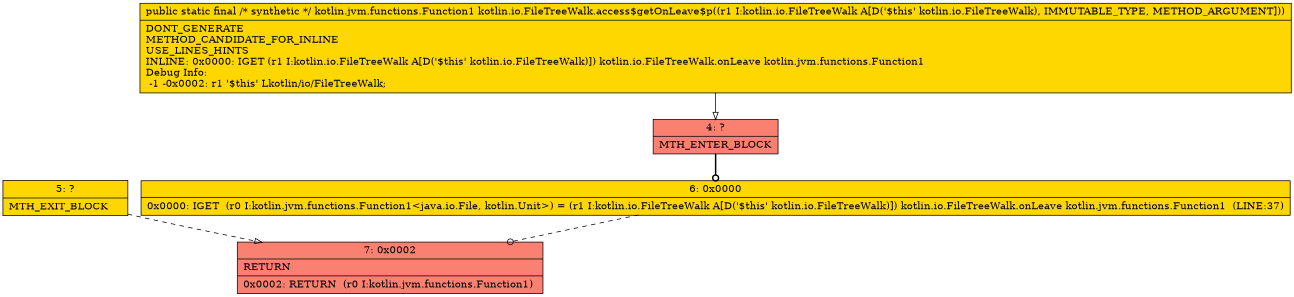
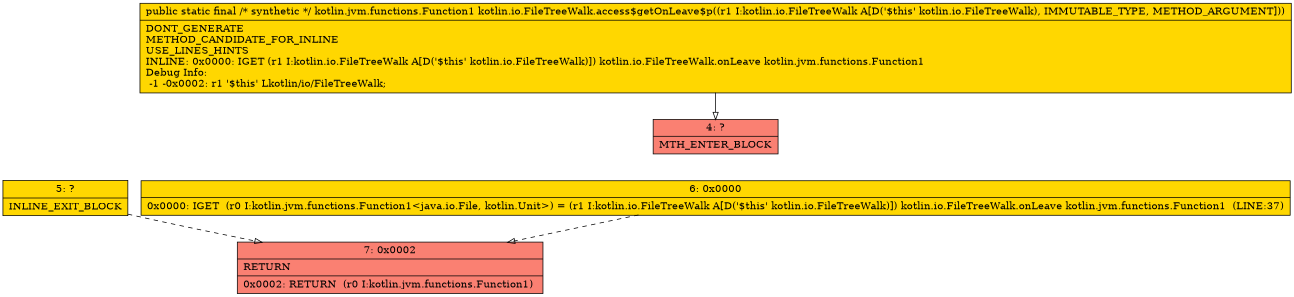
edge "4: ?" -> "6: 0x0000": removed
node "5: ?": text "MTH_EXIT_BLOCK" -> "INLINE_EXIT_BLOCK"
edge "6: 0x0000" -> "7: 0x0002": arrowhead odot -> onormal
